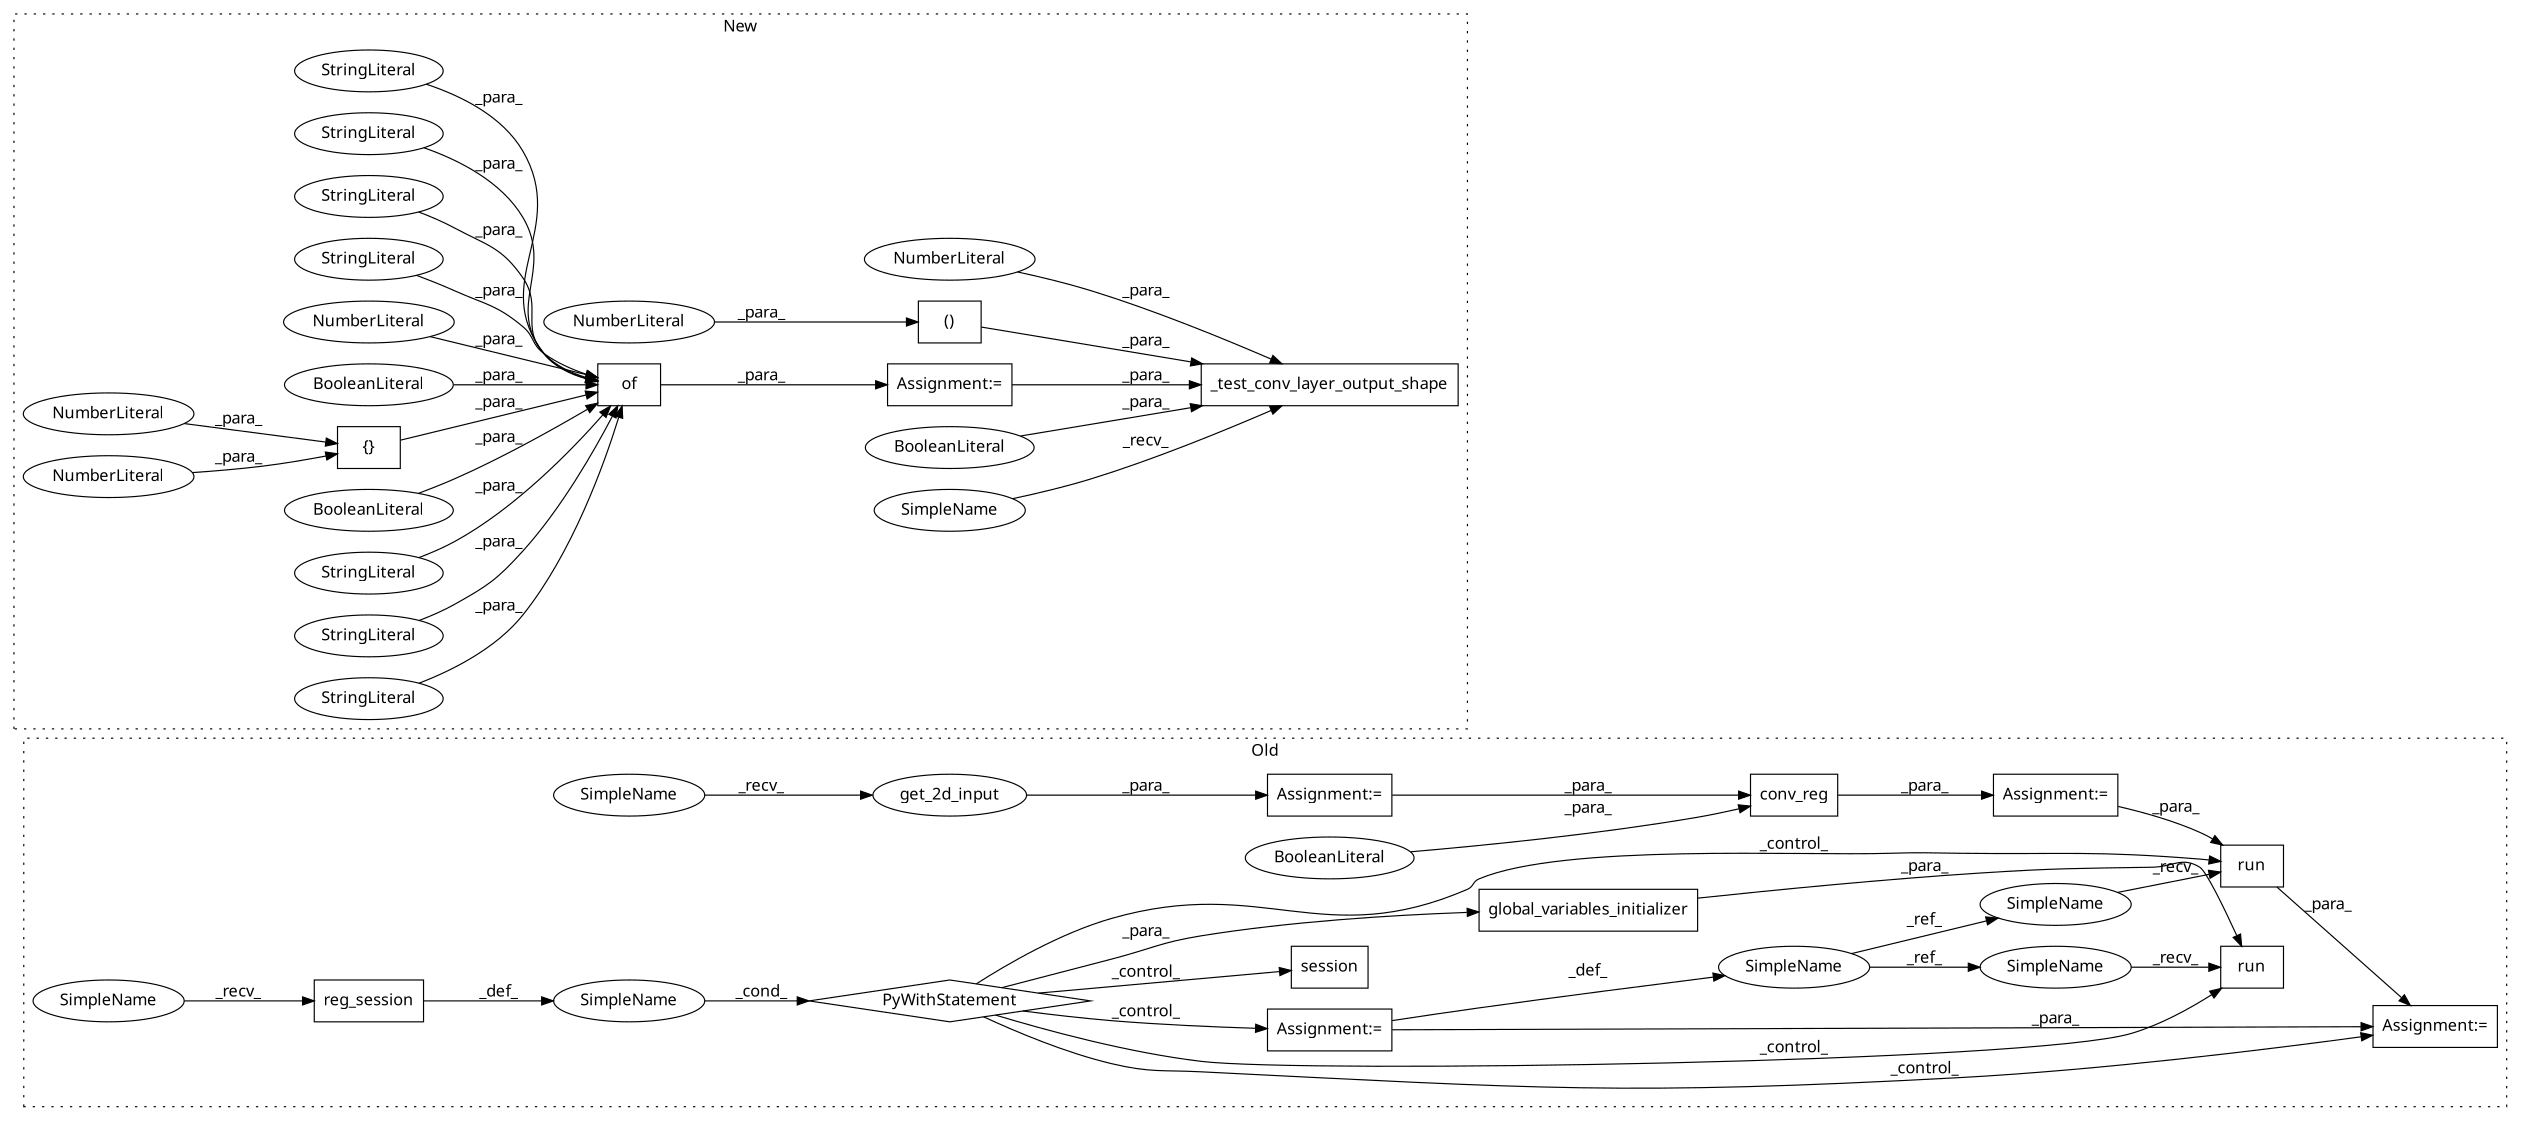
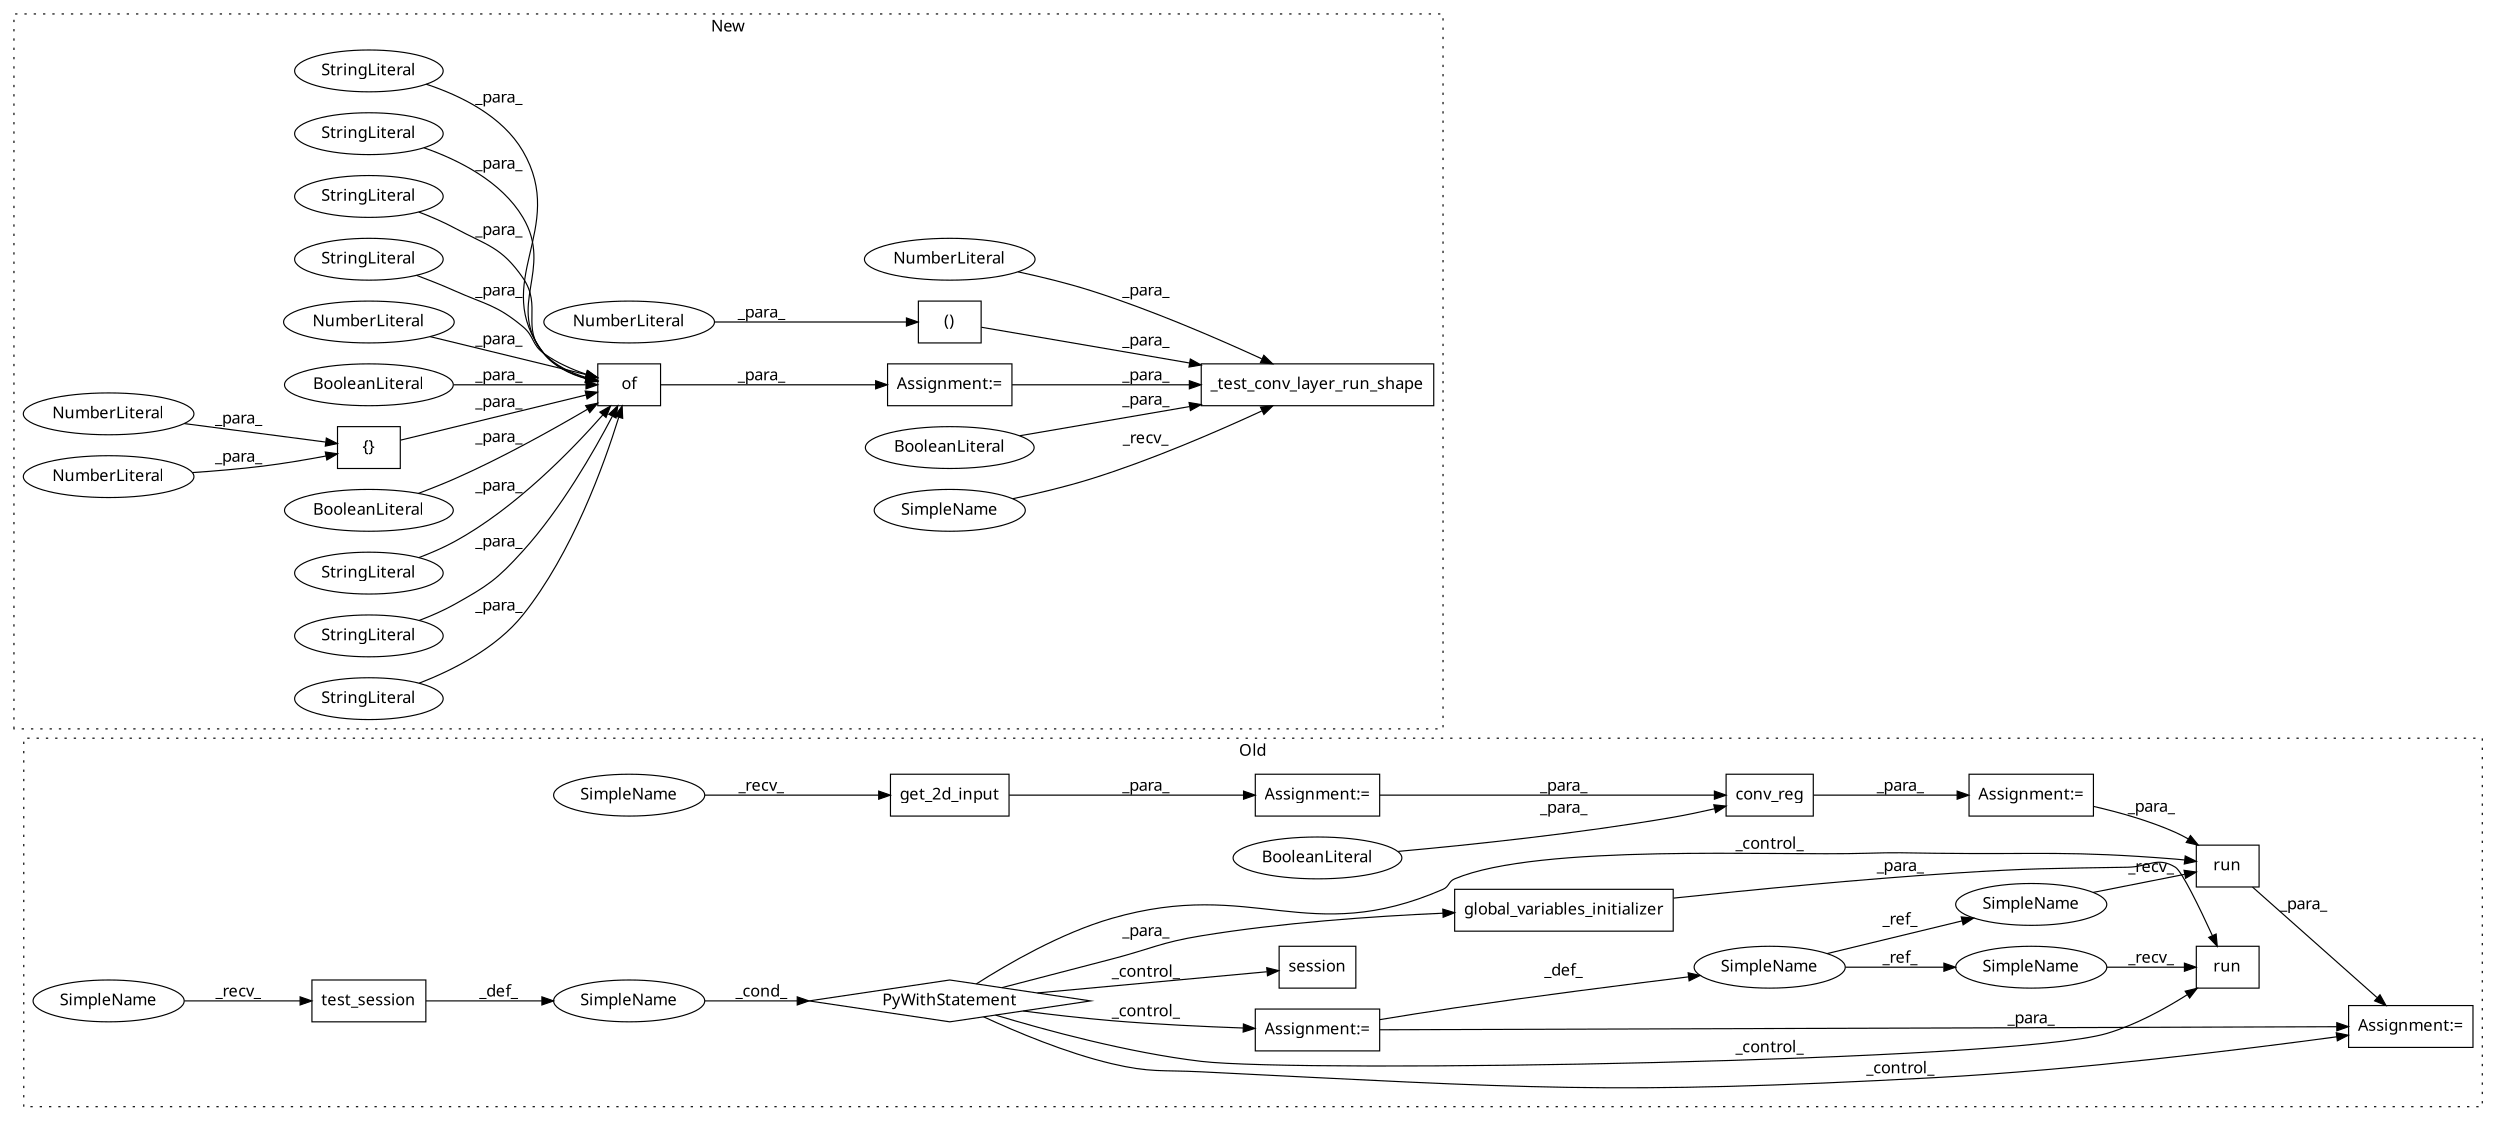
node "_test_conv_layer_output_shape": label "_test_conv_layer_output_shape" -> "_test_conv_layer_run_shape"
node "get_2d_input": shape ellipse -> box
node "reg_session": label "reg_session" -> "test_session"
